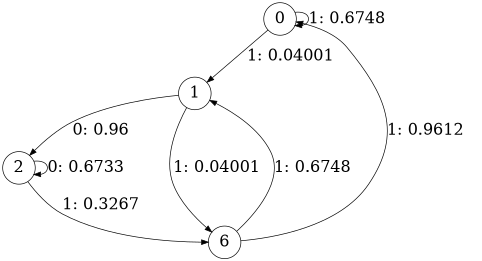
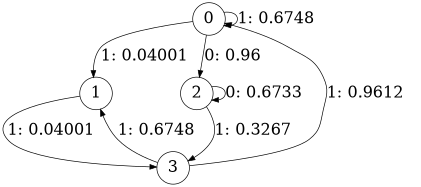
edge "1" -> "2": now "0" -> "2"
node "6": label "6" -> "3"
